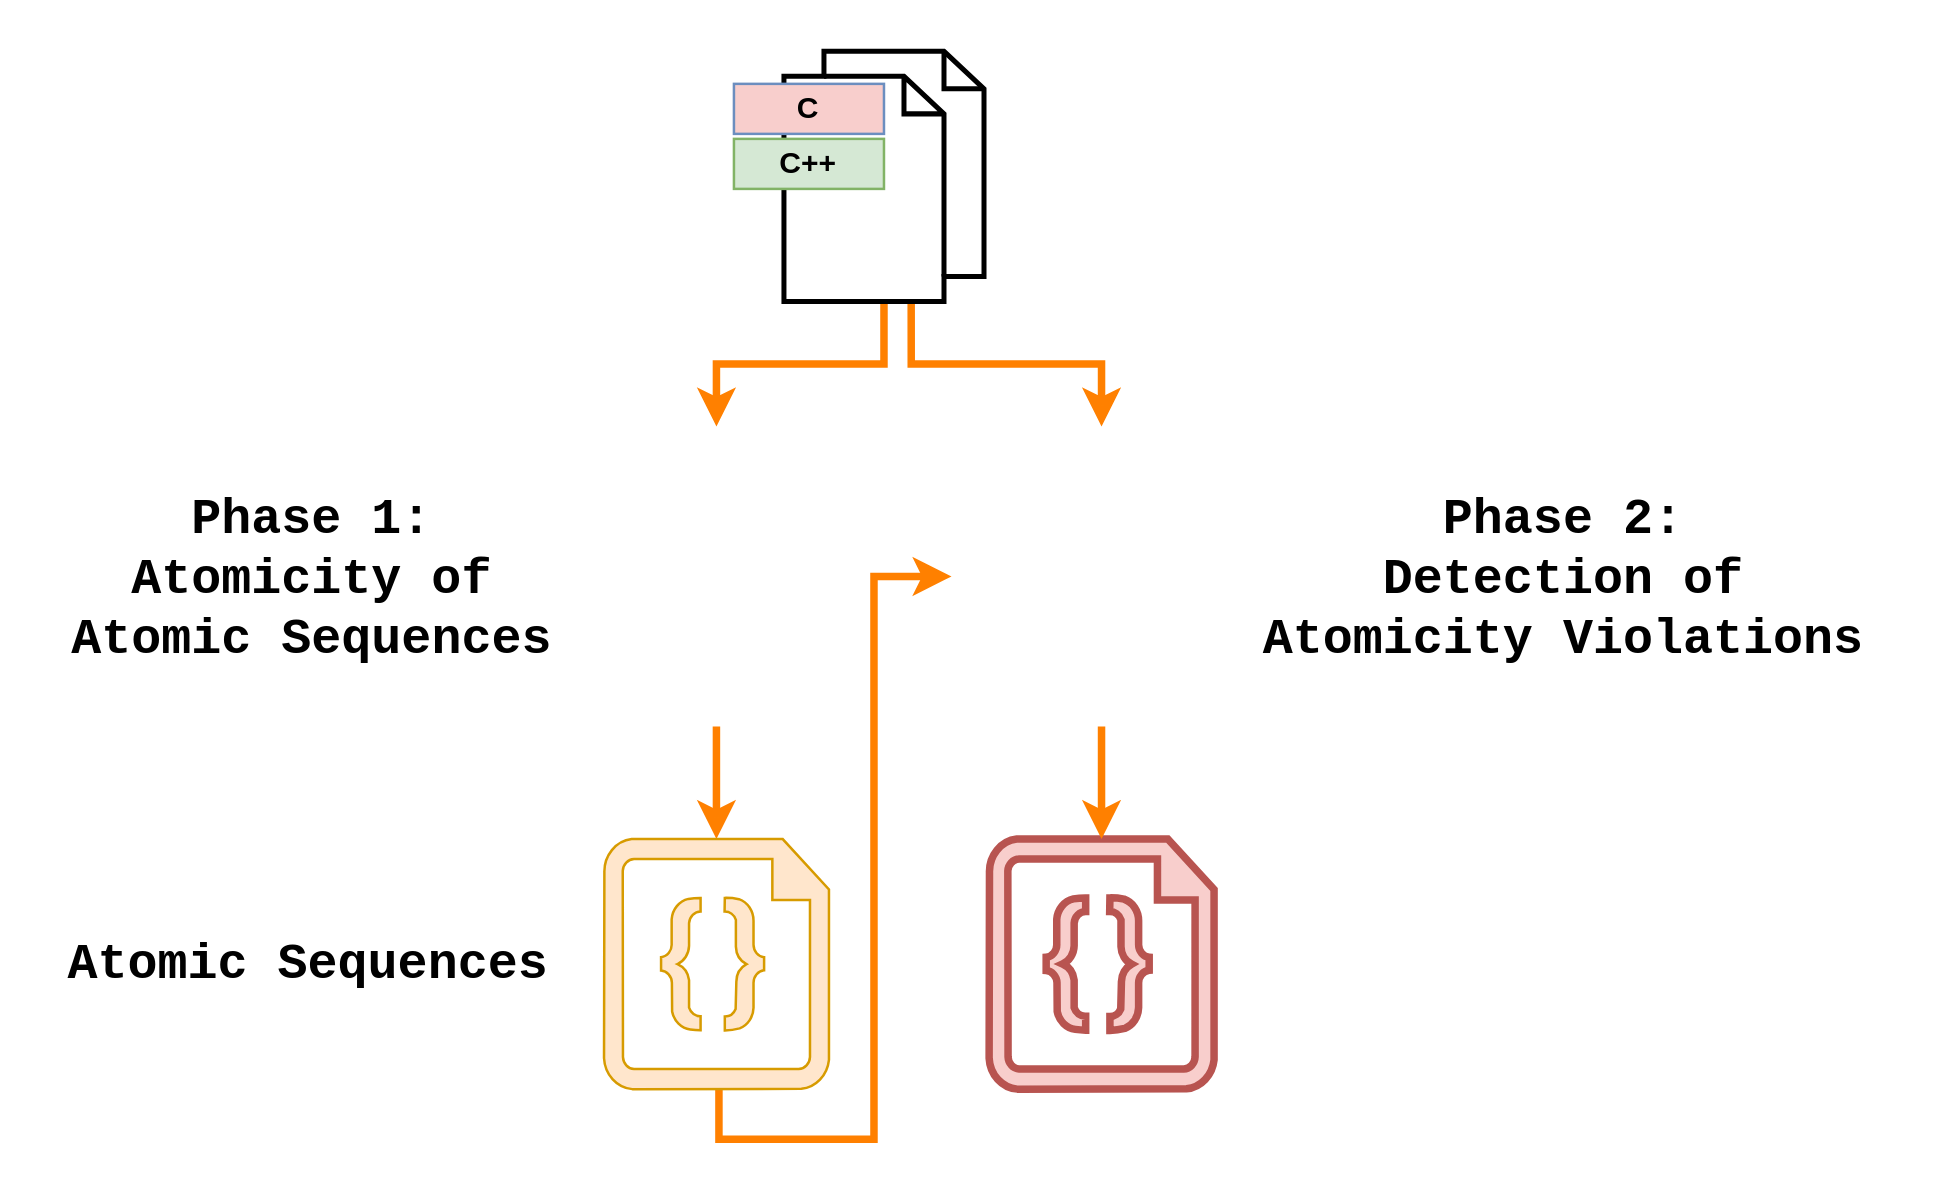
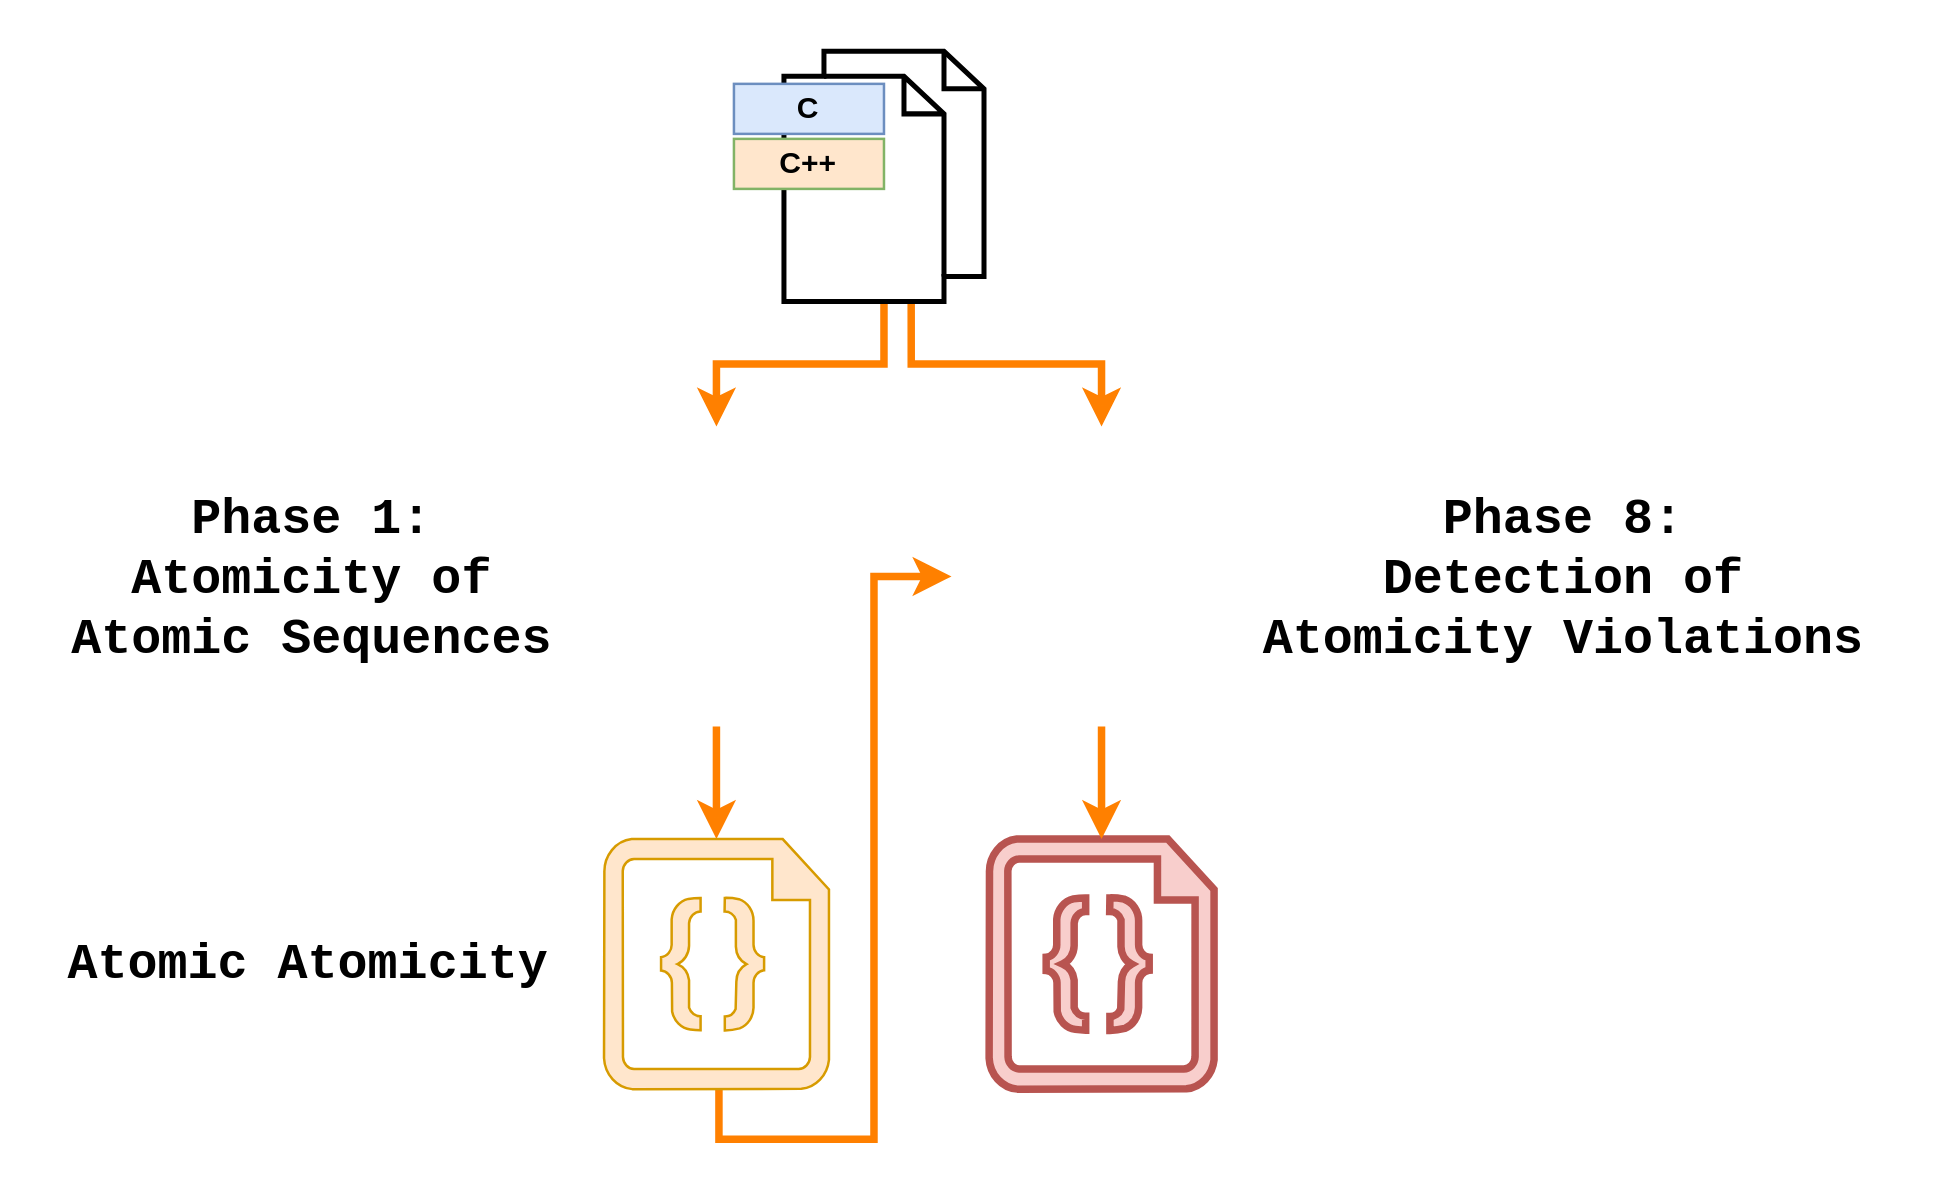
node "C": fillcolor #f8cecc -> #dae8fc
node "C++": fillcolor #d5e8d4 -> #ffe6cc
node "Phase 2: Detection of Atomicity Violations": label "Phase 2: Detection of Atomicity Violations" -> "Phase 8: Detection of Atomicity Violations"
node "Atomic Sequences": label "Atomic Sequences" -> "Atomic Atomicity"
